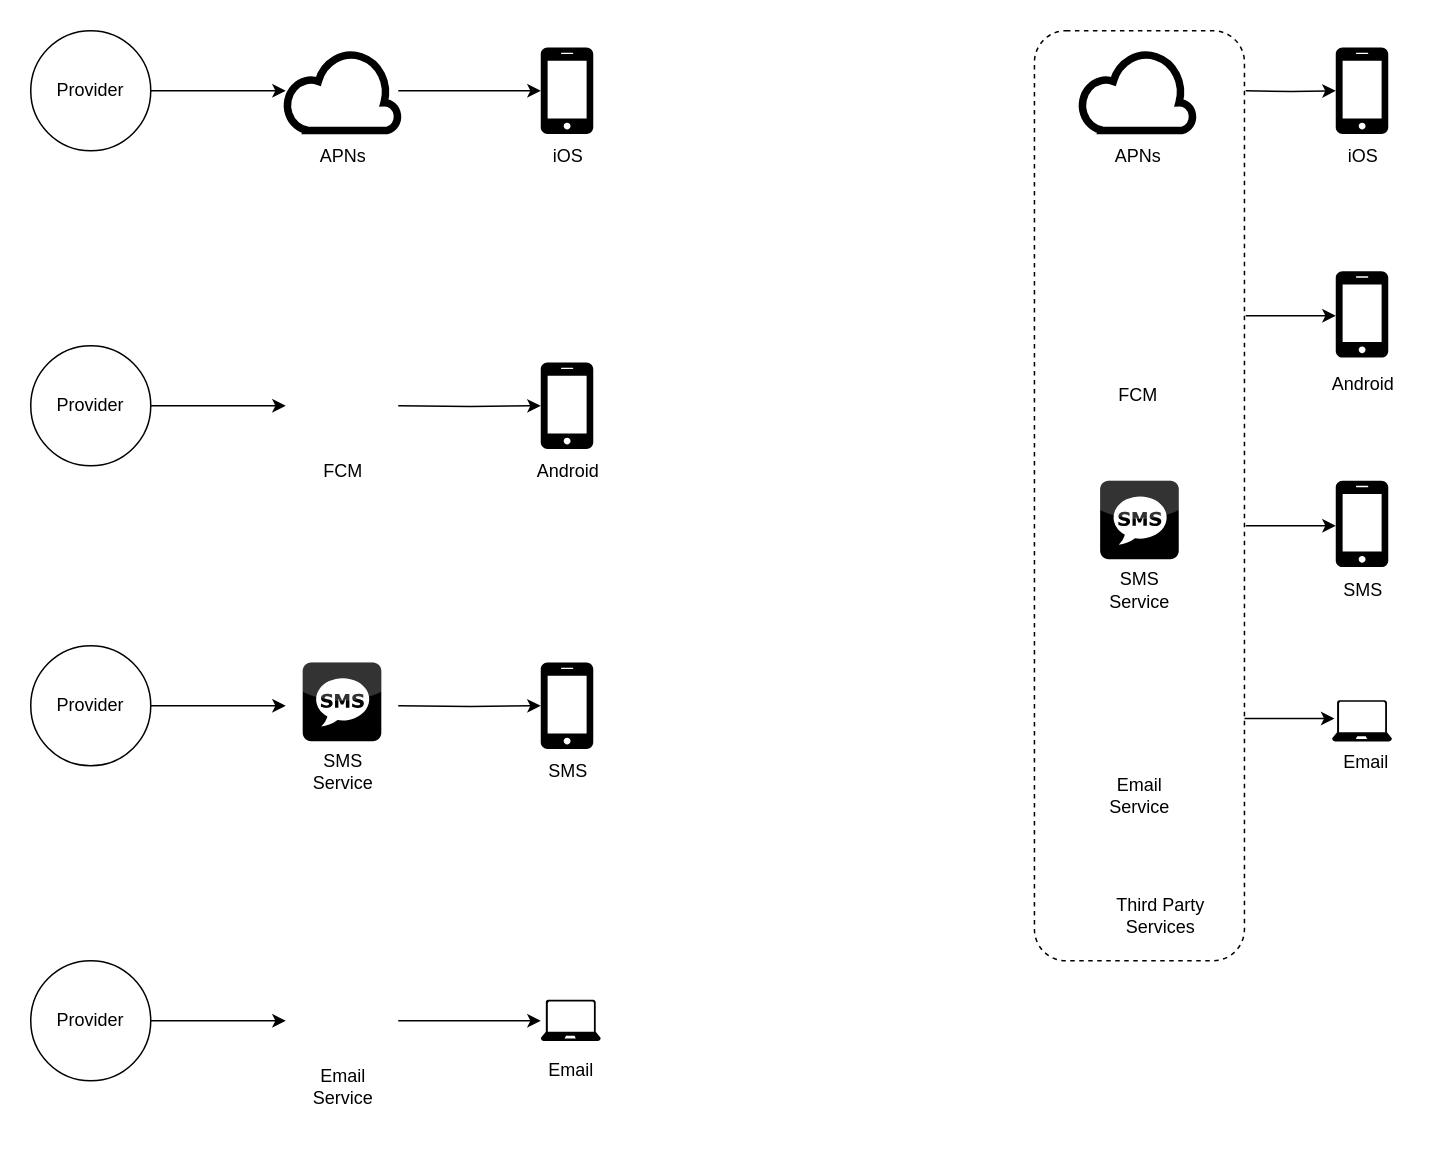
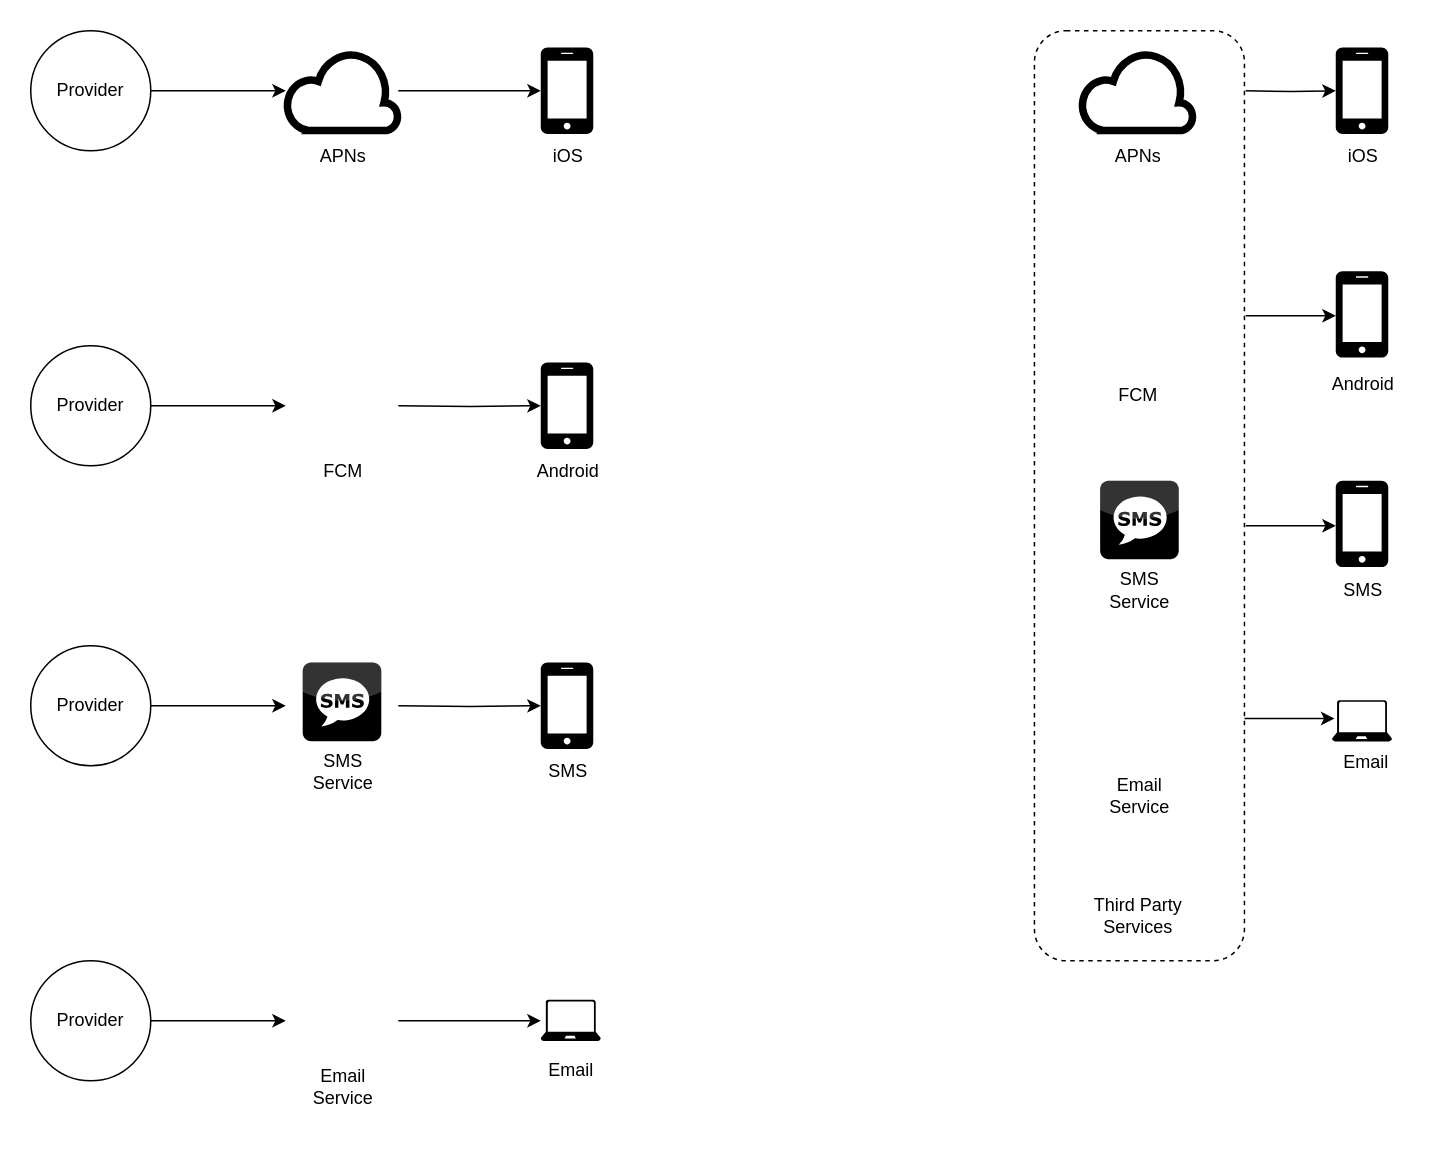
node "Third Party Services": moved (1160, 916) -> (1137, 916)
